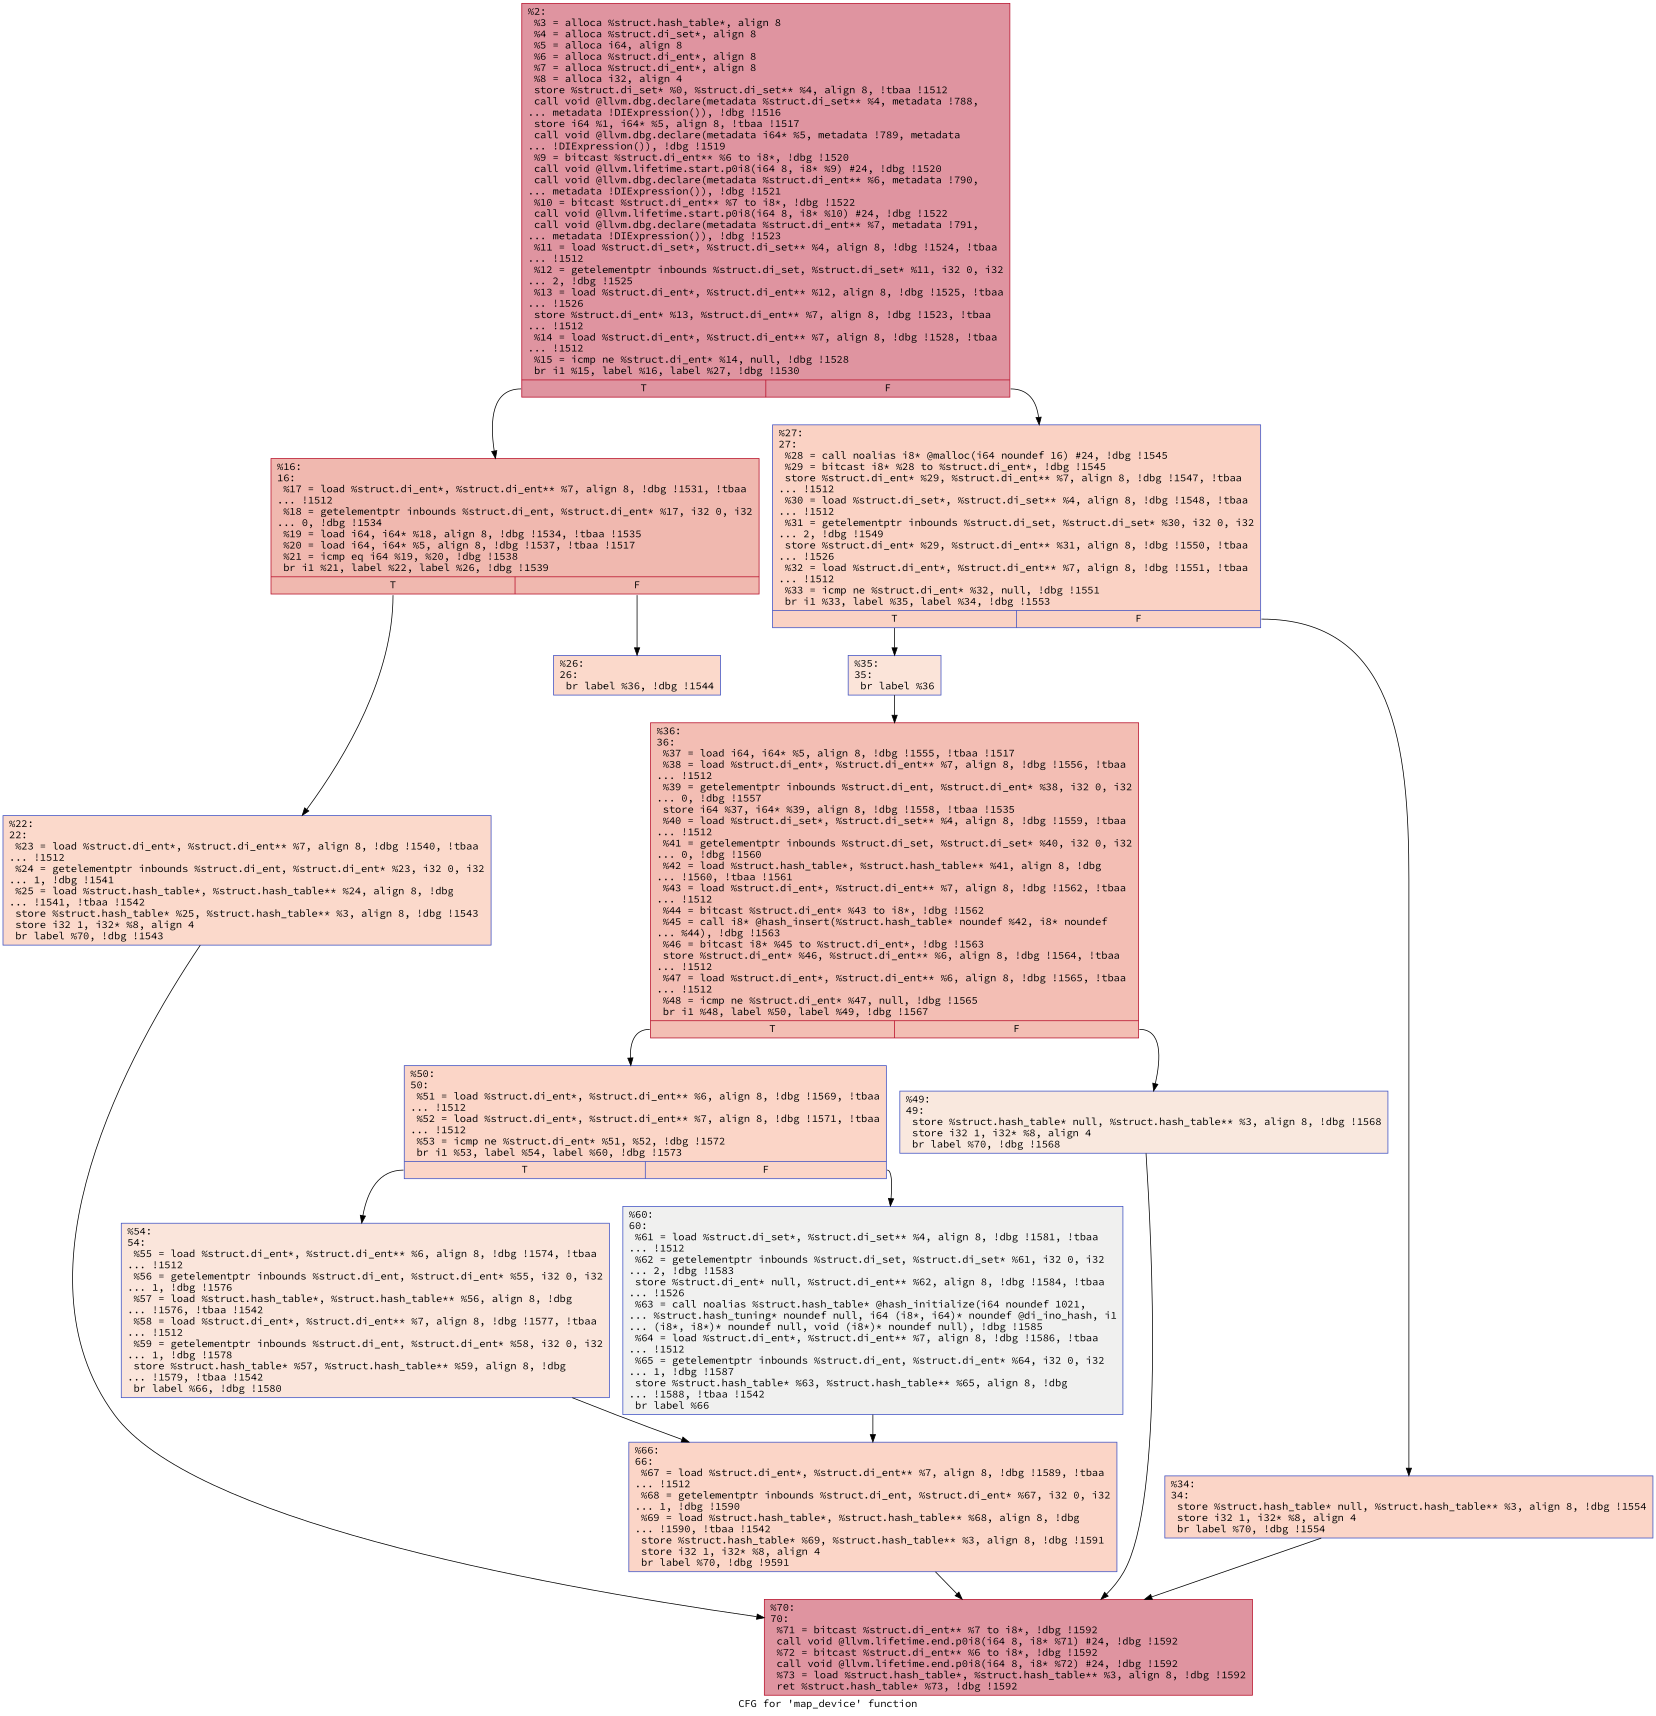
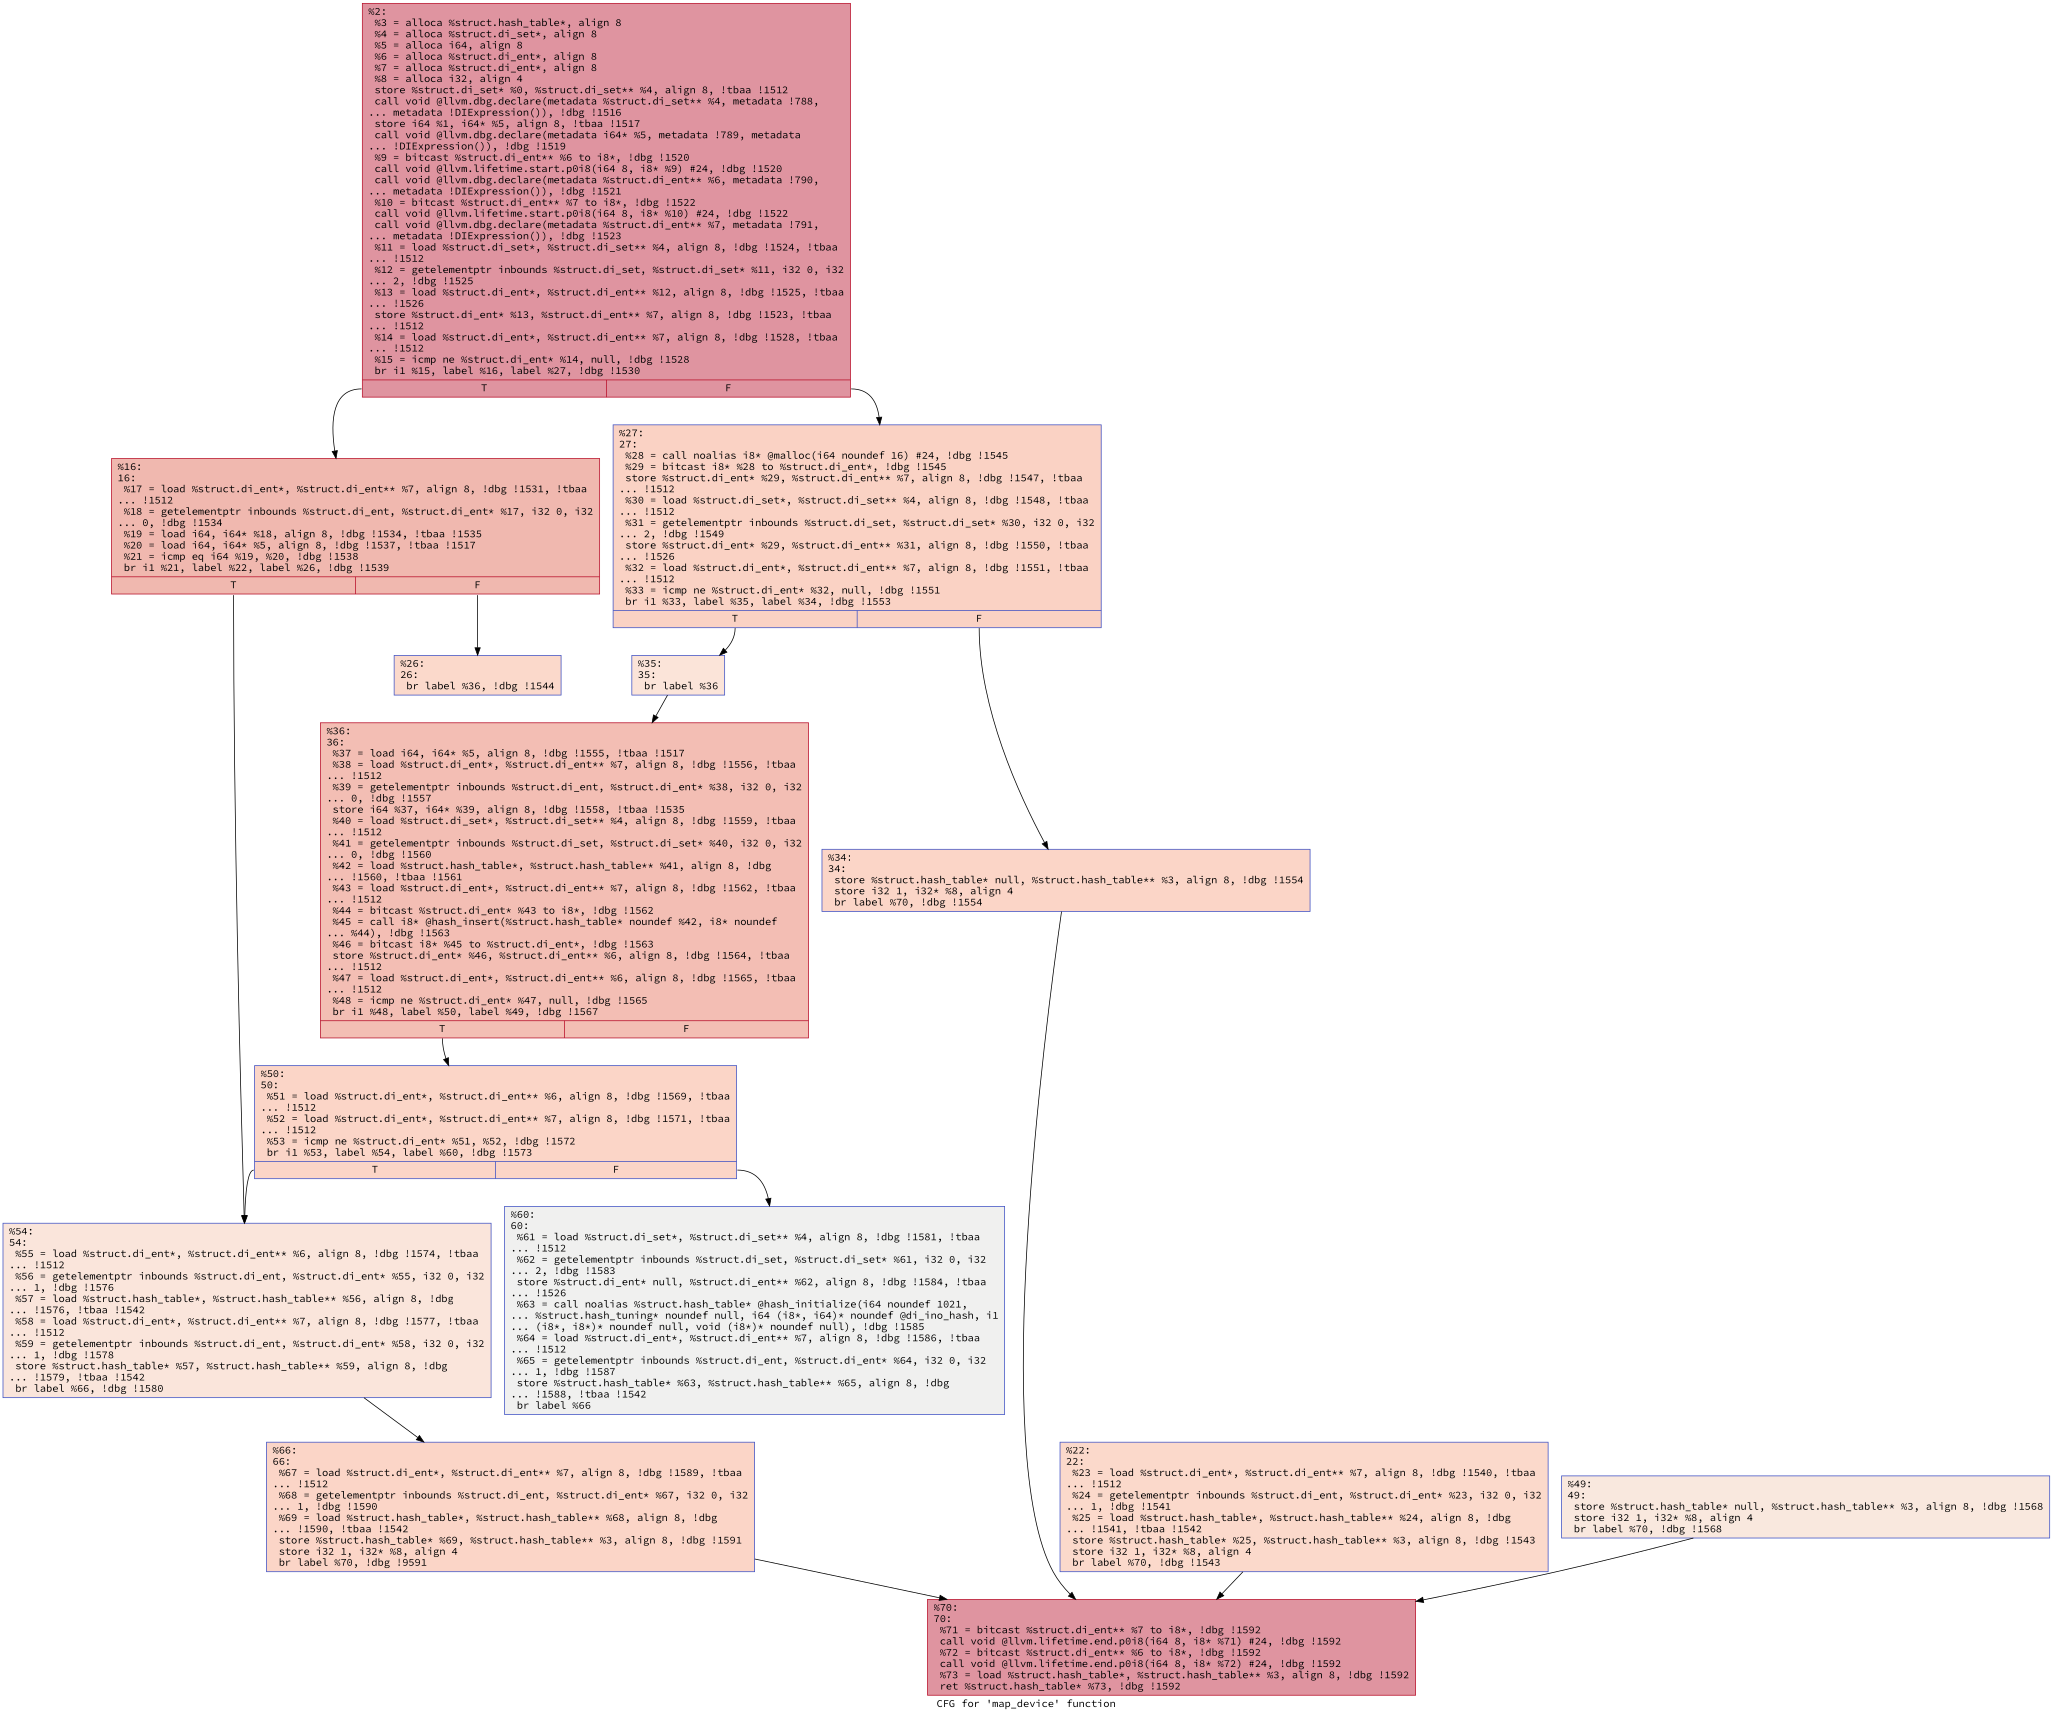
edge "%16:" -> "%22:": now "%16:" -> "%54:"
edge "%36:" -> "%49:": removed
edge "%60:" -> "%66:": removed
